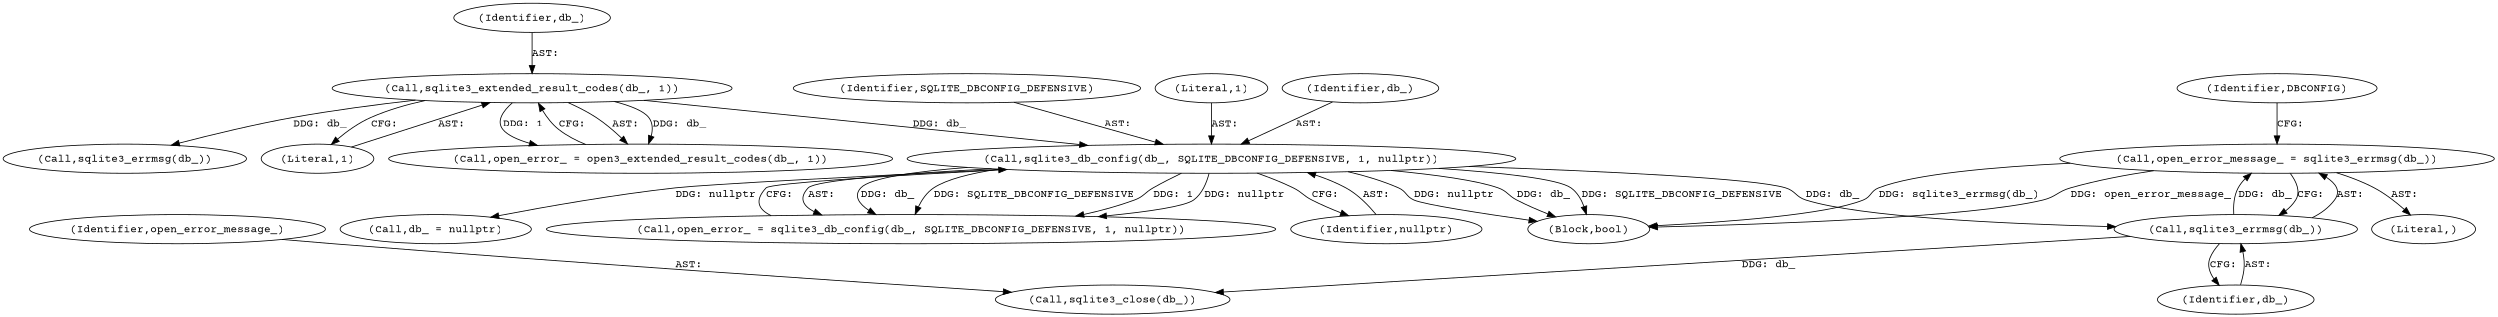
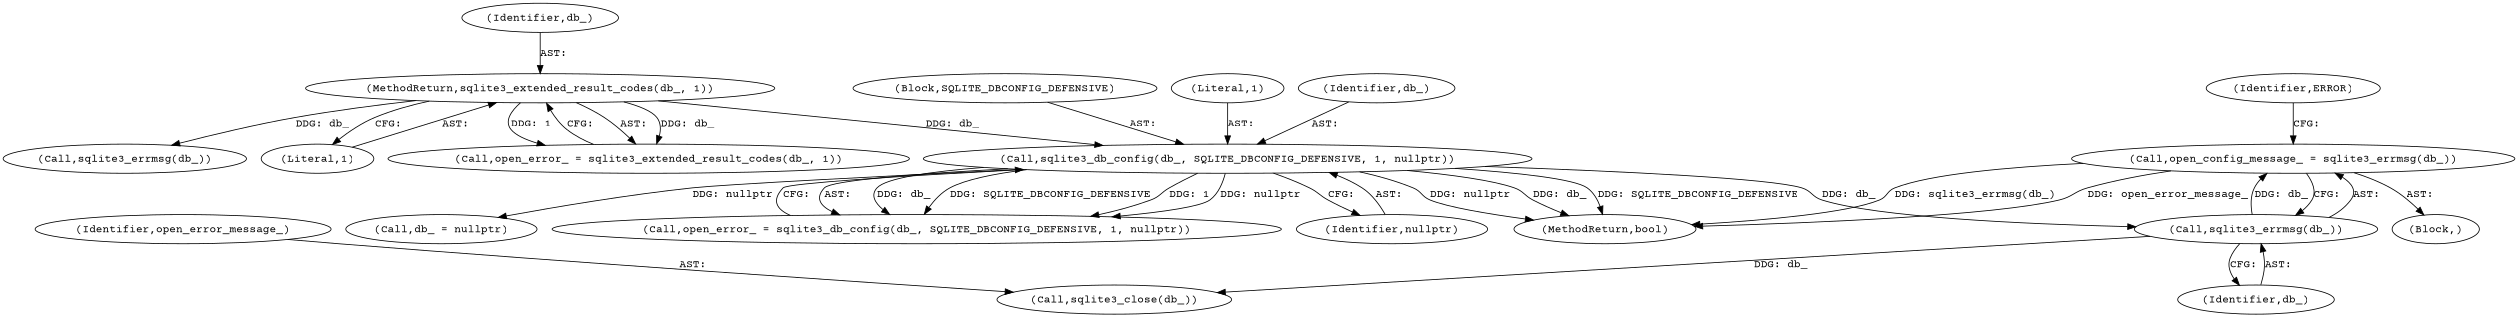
node "(Call,sqlite3_extended_result_codes(db_, 1))": label "(Call,sqlite3_extended_result_codes(db_, 1))" -> "(MethodReturn,sqlite3_extended_result_codes(db_, 1))"
node "(Identifier,SQLITE_DBCONFIG_DEFENSIVE)": label "(Identifier,SQLITE_DBCONFIG_DEFENSIVE)" -> "(Block,SQLITE_DBCONFIG_DEFENSIVE)"
node "(Identifier,DBCONFIG)": label "(Identifier,DBCONFIG)" -> "(Identifier,ERROR)"
node "(Call,open_error_ = open3_extended_result_codes(db_, 1))": label "(Call,open_error_ = open3_extended_result_codes(db_, 1))" -> "(Call,open_error_ = sqlite3_extended_result_codes(db_, 1))"
node "(Call,open_error_message_ = sqlite3_errmsg(db_))": label "(Call,open_error_message_ = sqlite3_errmsg(db_))" -> "(Call,open_config_message_ = sqlite3_errmsg(db_))"
node "(Block,bool)": label "(Block,bool)" -> "(MethodReturn,bool)"
node "(Literal,)": label "(Literal,)" -> "(Block,)"
